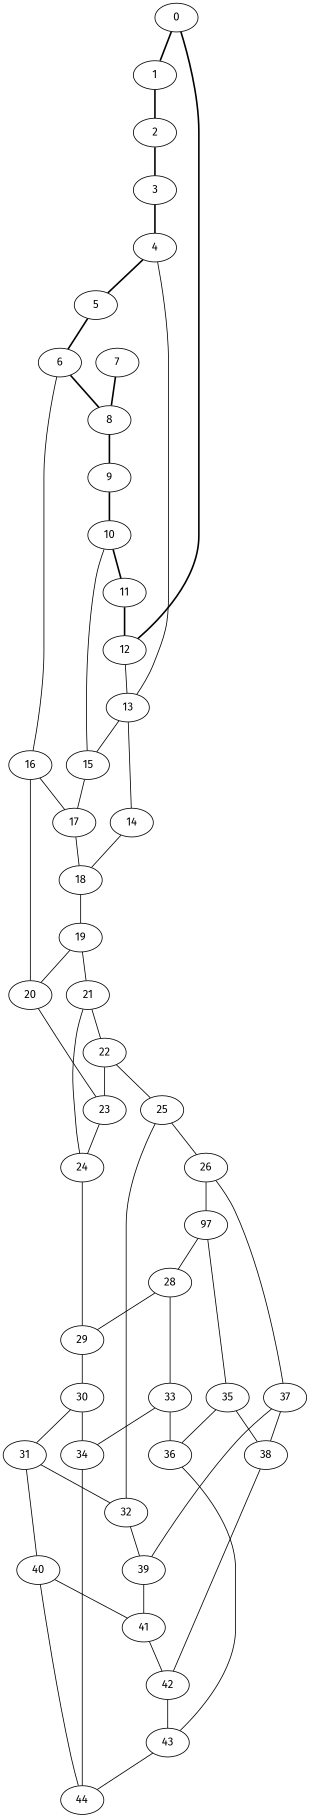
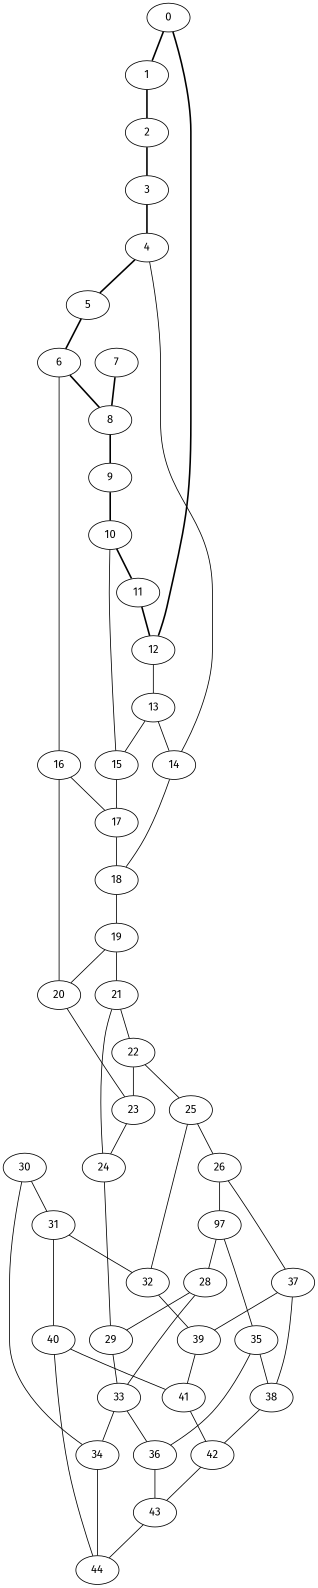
edge "4" -- "13": now "4" -- "14"
edge "29" -- "30": now "29" -- "33"
